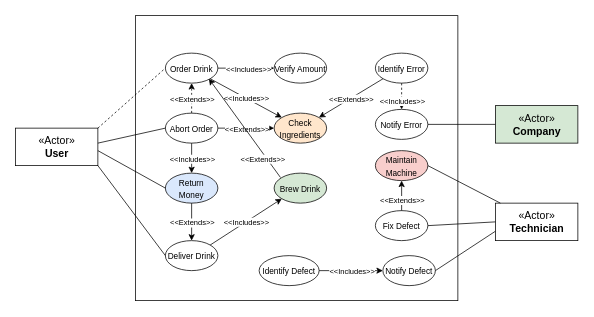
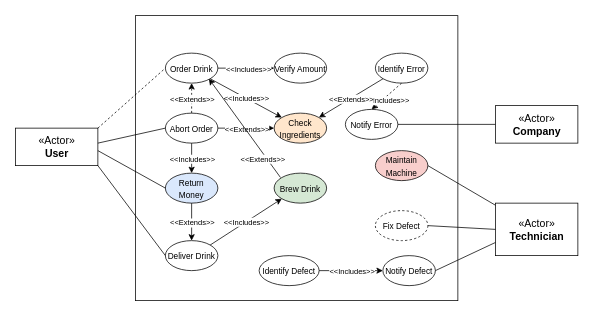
node "Notify Error": moved (402, 124) -> (372, 124)
node "«Actor» Company": fillcolor #d5e8d4 -> #ffffff
edge "Fix Defect" -> "Maintain Machine": removed, label "<<Extends>>"
node "«Actor» Technician": size 83x38 -> 83x53
node "Fix Defect": style solid -> dashed
